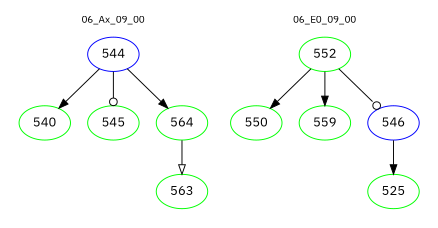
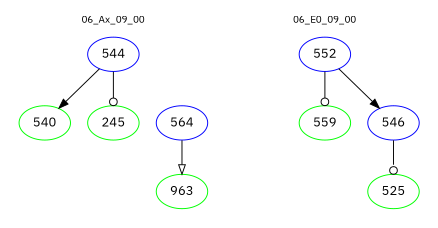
node "552": color green -> blue
edge "544" -> "564": removed
edge "552" -> "559": arrowhead normal -> odot
edge "552" -> "546": arrowhead odot -> normal
node "545": label "545" -> "245"
node "564": color green -> blue
node "550": removed
edge "546" -> "525": arrowhead normal -> odot
node "563": label "563" -> "963"
